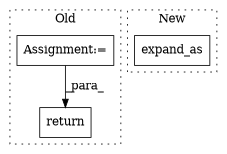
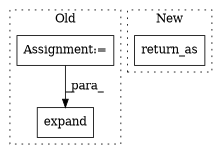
node "expand_as": label "expand_as" -> "return_as"
node "return": label "return" -> "expand"
